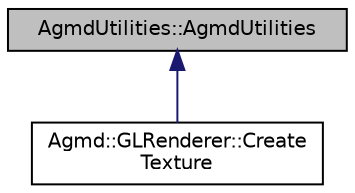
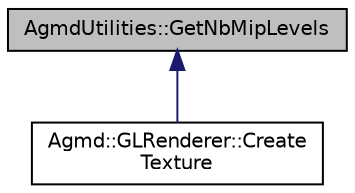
node "AgmdUtilities::AgmdUtilities": label "AgmdUtilities::AgmdUtilities" -> "AgmdUtilities::GetNbMipLevels"
